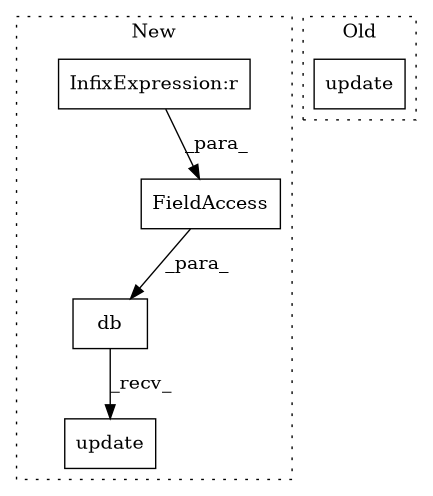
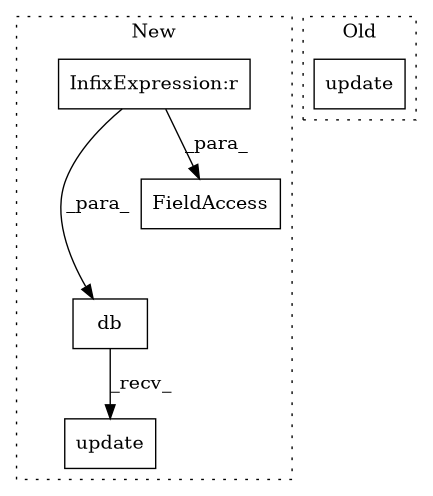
edge "FieldAccess" -> "db": now "InfixExpression:r" -> "db"
